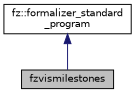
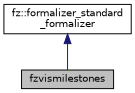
node "fz::formalizer_standard _program": label "fz::formalizer_standard _program" -> "fz::formalizer_standard _formalizer"
